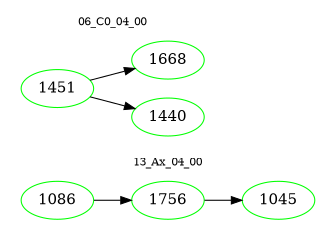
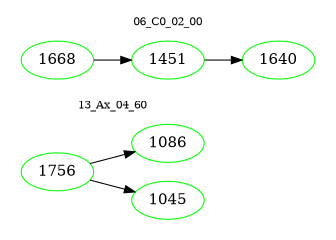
cluster "06_C0_04_00": label "06_C0_04_00" -> "06_C0_02_00"
edge "1451" -> "1668": reversed
node "1440": label "1440" -> "1640"
cluster "13_Ax_04_00": label "13_Ax_04_00" -> "13_Ax_04_60"
edge "1086" -> "1756": reversed
